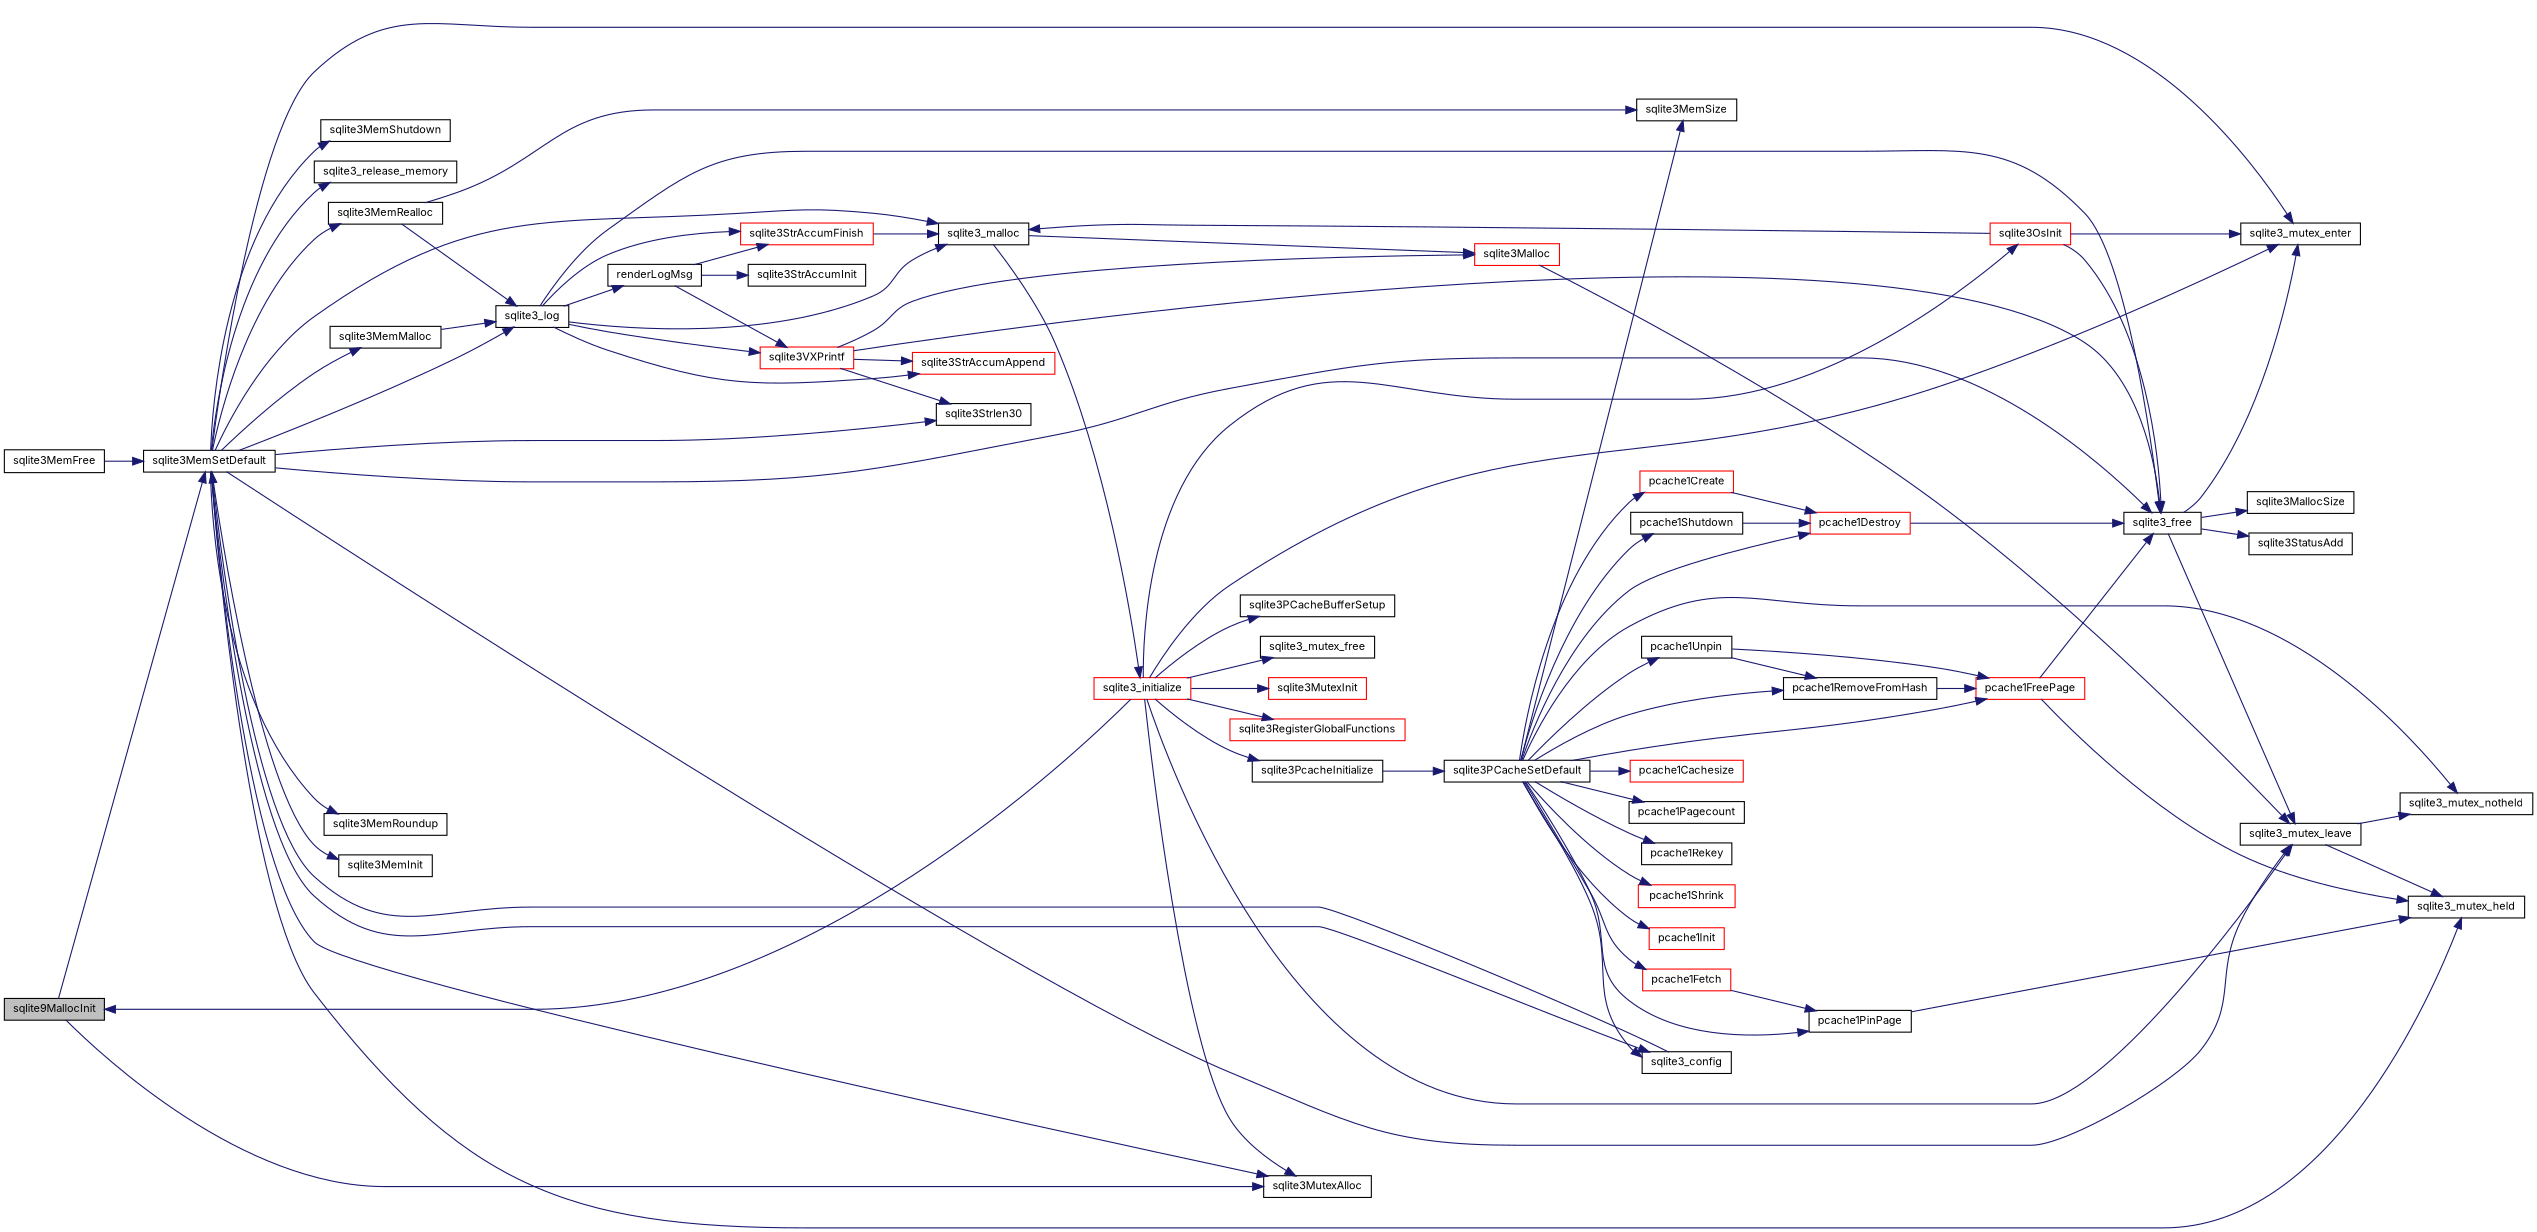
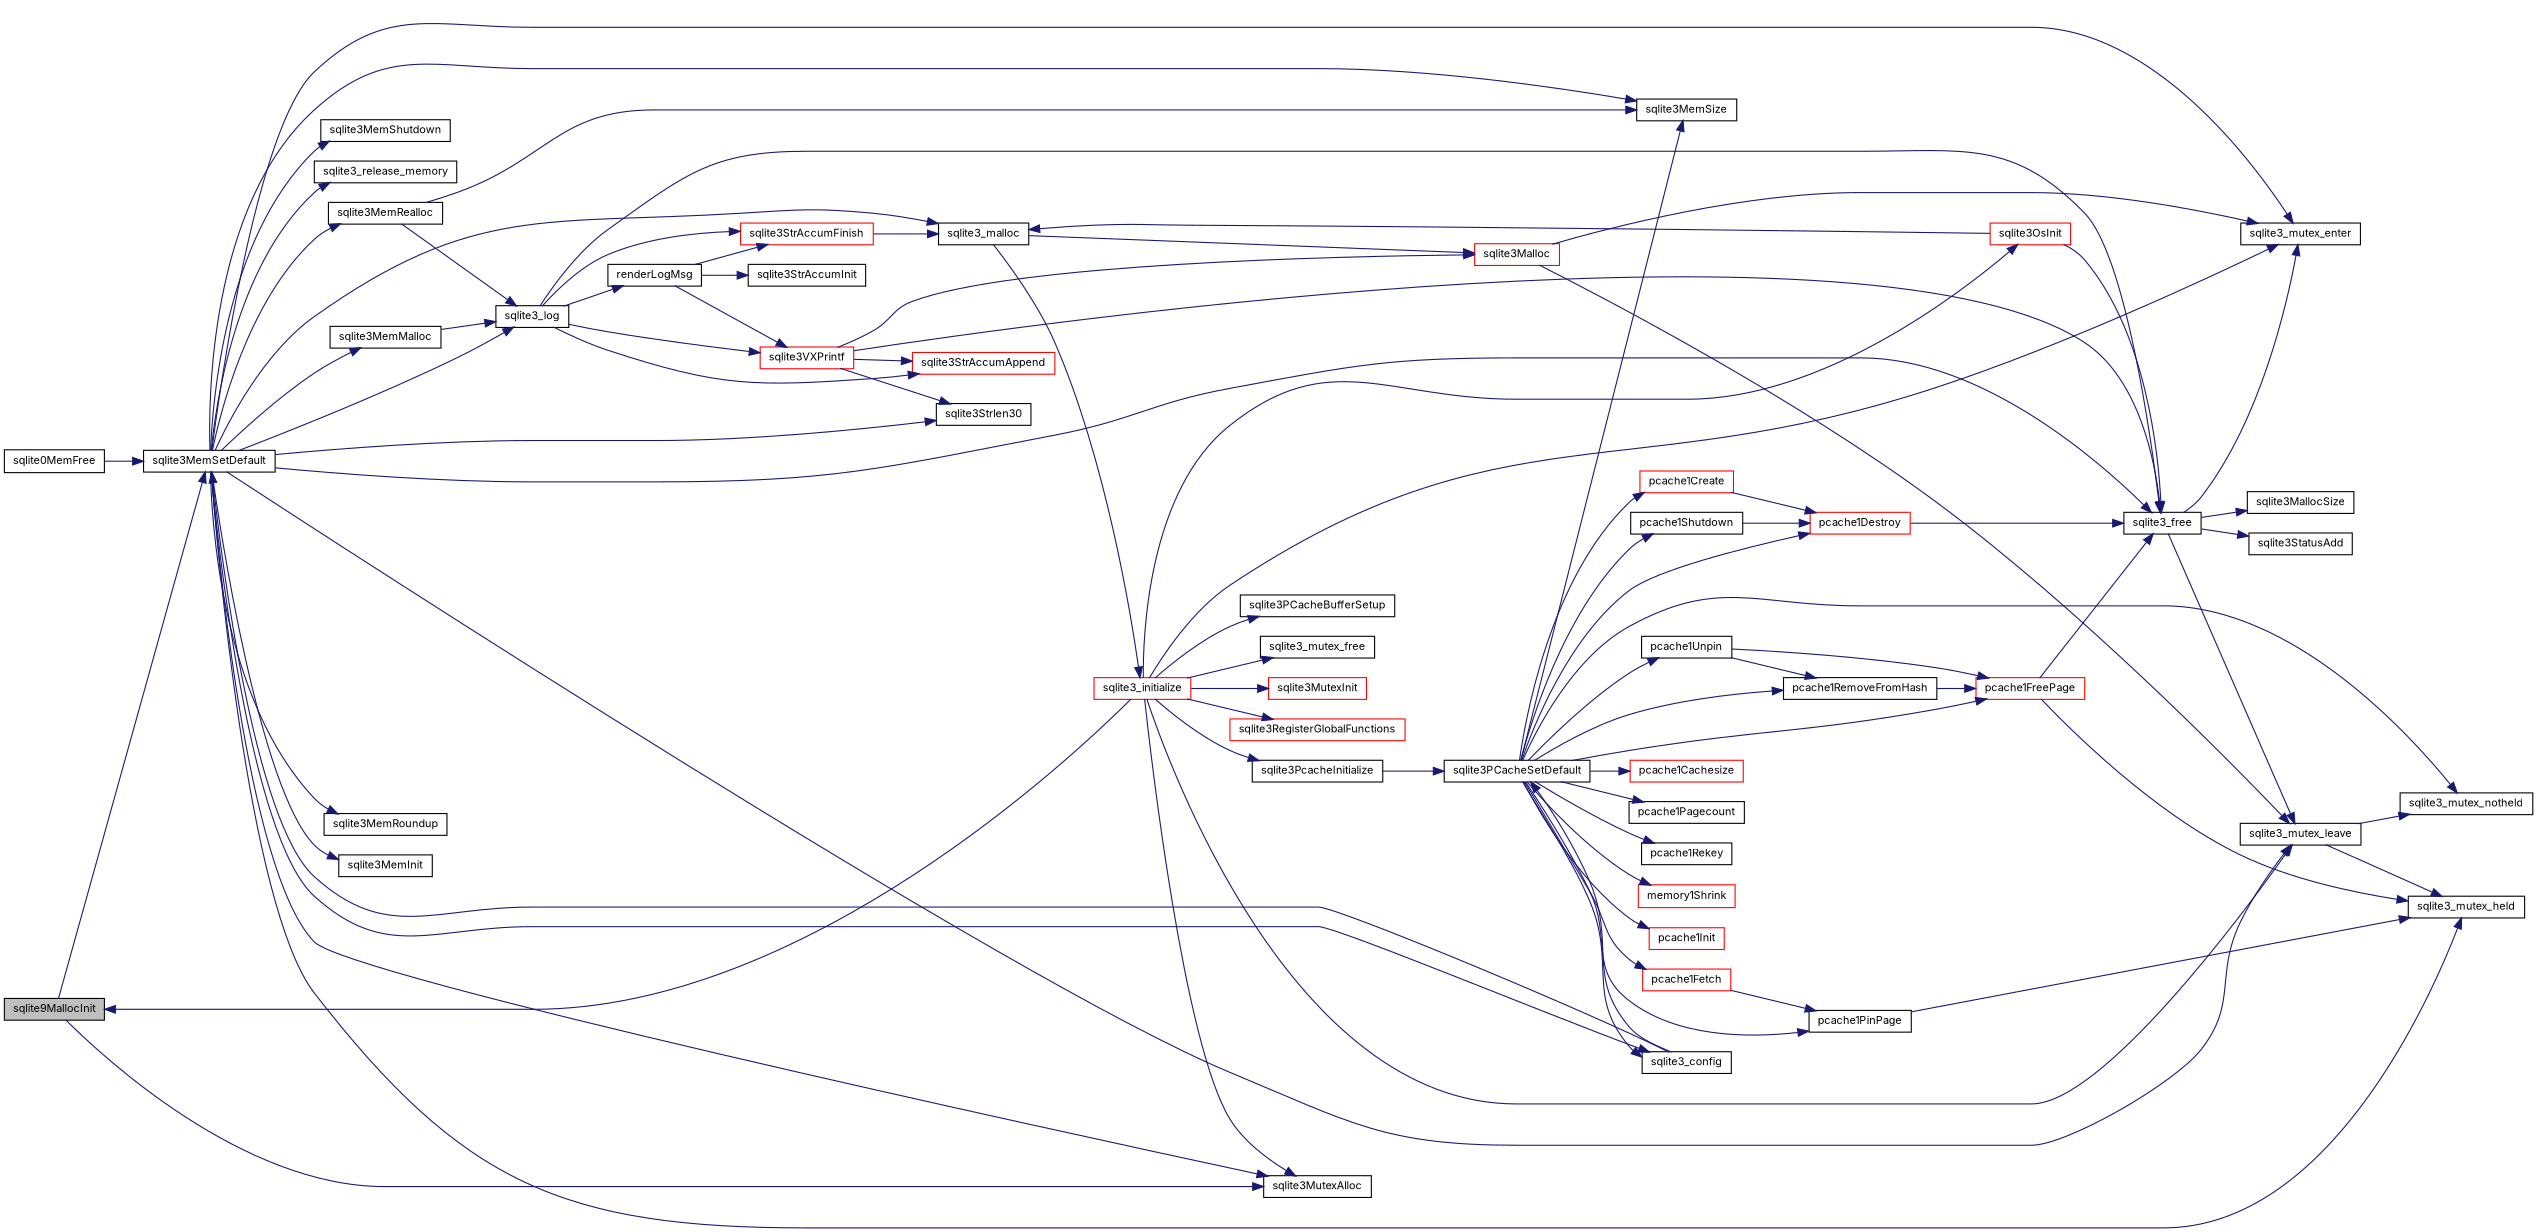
edge "sqlite3MemSetDefault" -> "sqlite3MemSize": added
edge "sqlite3OsInit" -> "sqlite3_mutex_enter": now "sqlite3Malloc" -> "sqlite3_mutex_enter"
edge "sqlite3_log" -> "sqlite3_malloc": removed
node "sqlite3MemFree": label "sqlite3MemFree" -> "sqlite0MemFree"
node "pcache1Shrink": label "pcache1Shrink" -> "memory1Shrink"
edge "sqlite3_config" -> "sqlite3PCacheSetDefault": added
